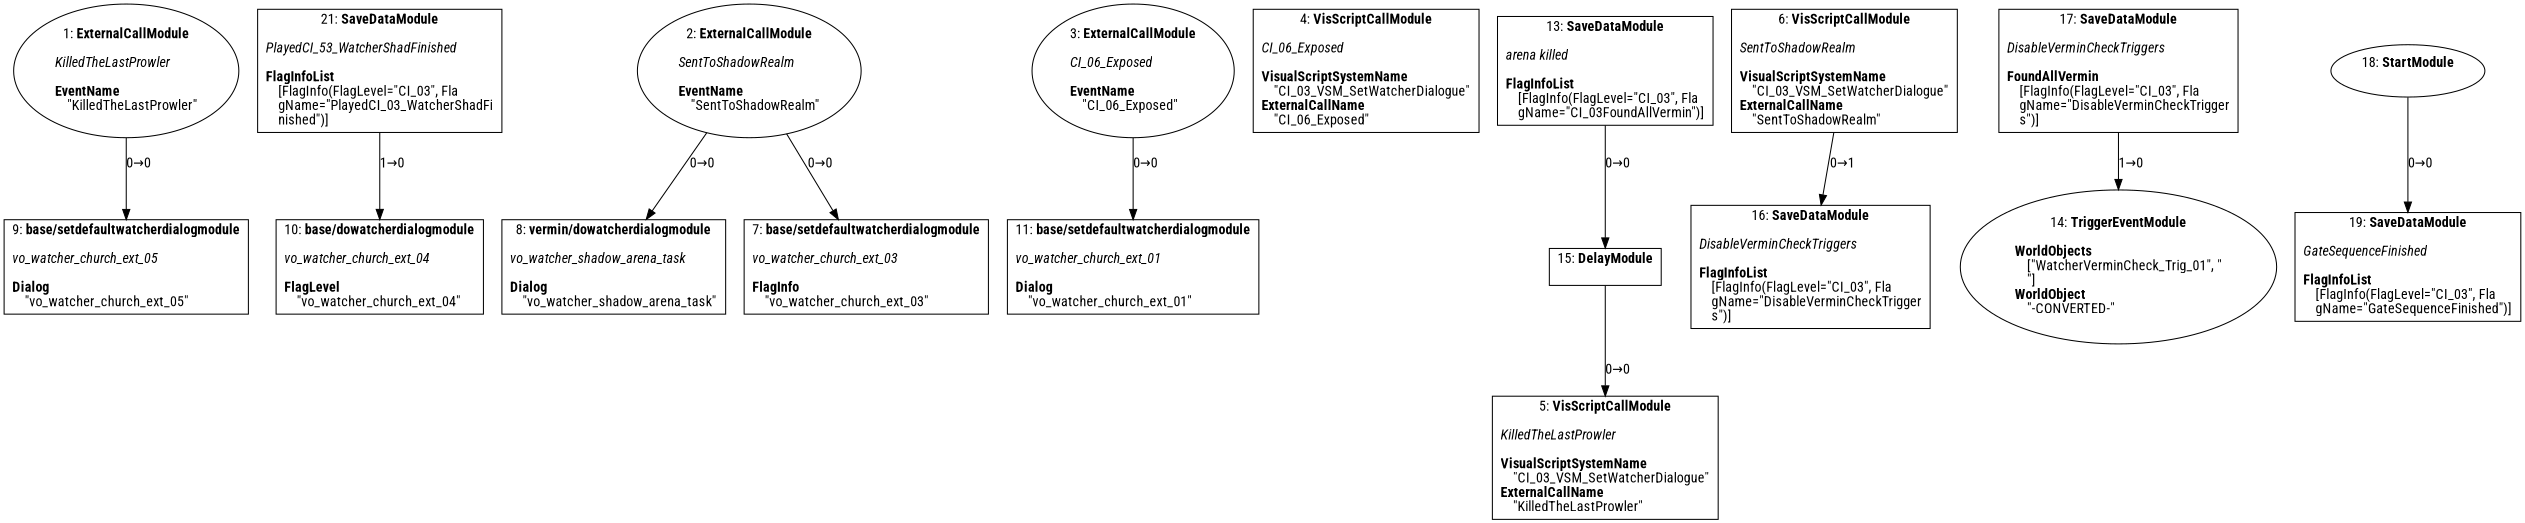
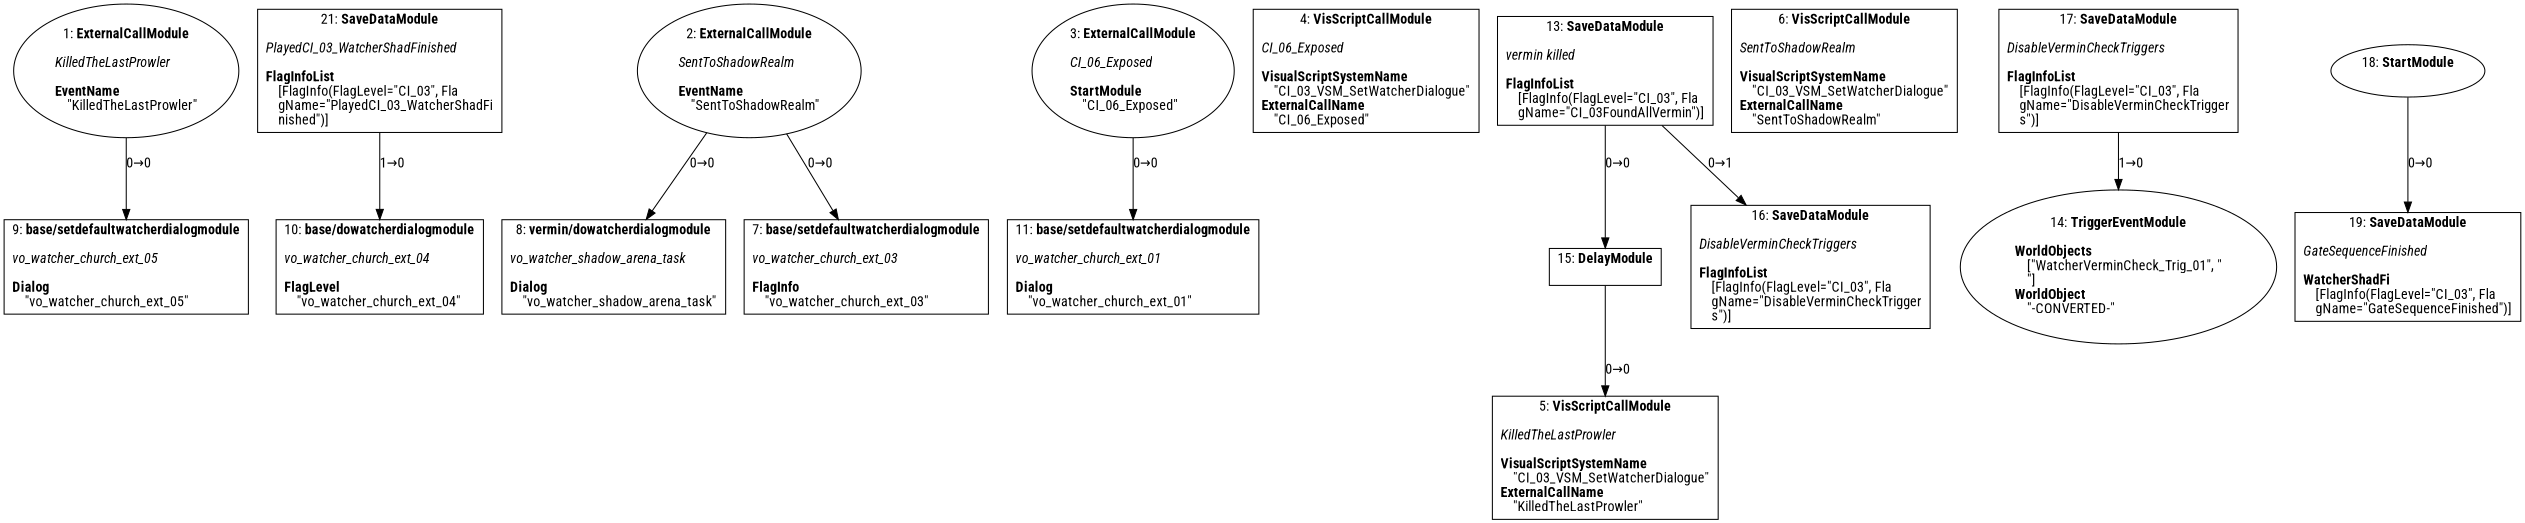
node "21:": text "PlayedCI_53_WatcherShadFinished" -> "PlayedCI_03_WatcherShadFinished"
node "13:": text "arena killed" -> "vermin killed"
node "17:": text "FoundAllVermin" -> "FlagInfoList"
node "3:": text "EventName" -> "StartModule"
edge "6:" -> "16:": now "13:" -> "16:"
node "19:": text "FlagInfoList" -> "WatcherShadFi"
